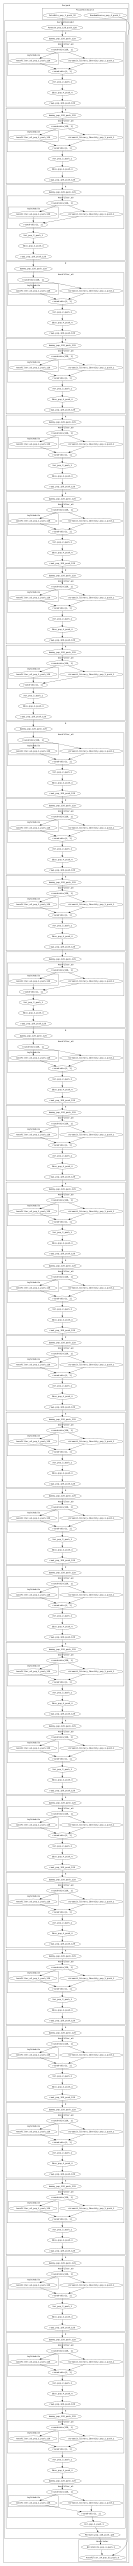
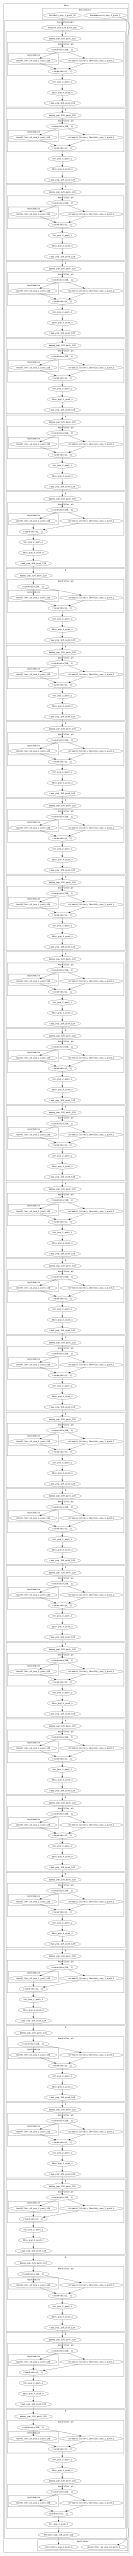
cluster "Serpent": label "Serpent" -> "Sbox"
cluster "PlainTextSource": label "PlainTextSource" -> "BitstoInts"
edge "BitstoInts_pop_4_push_1" -> "AnonFilter_a4_pop_32_push_0": removed
